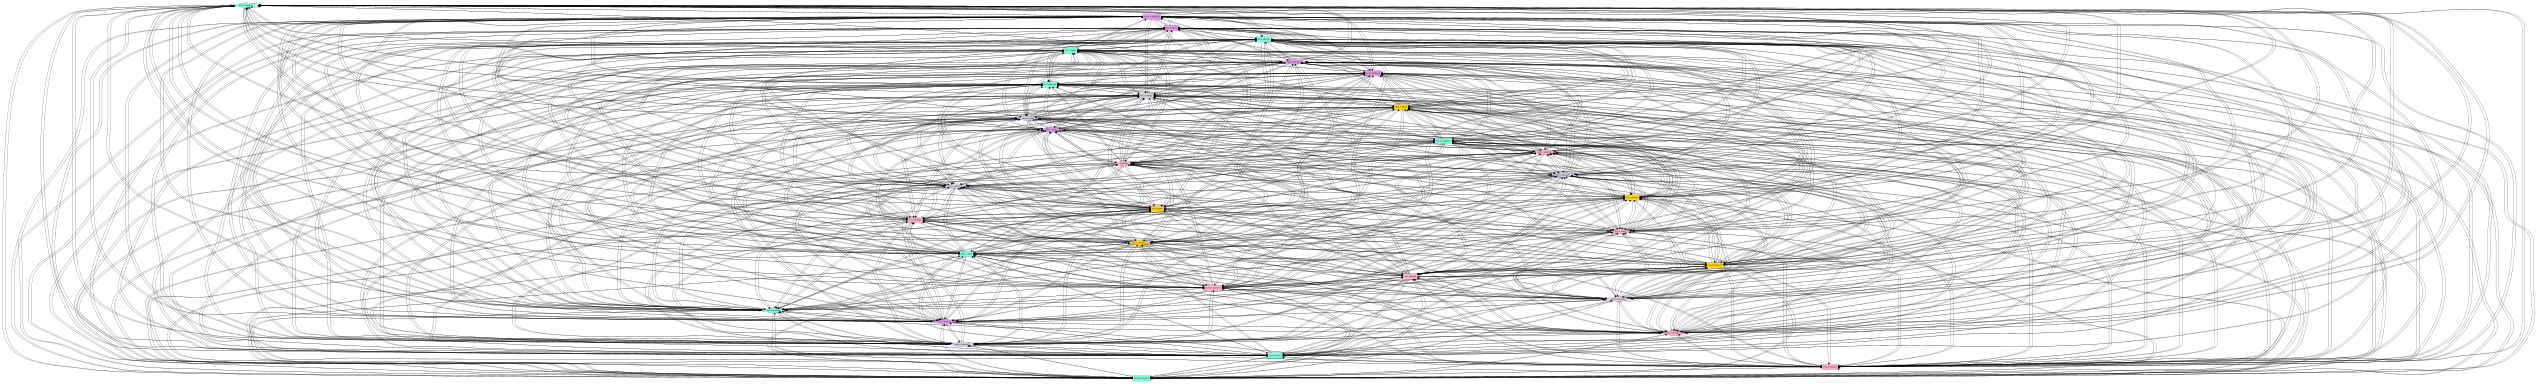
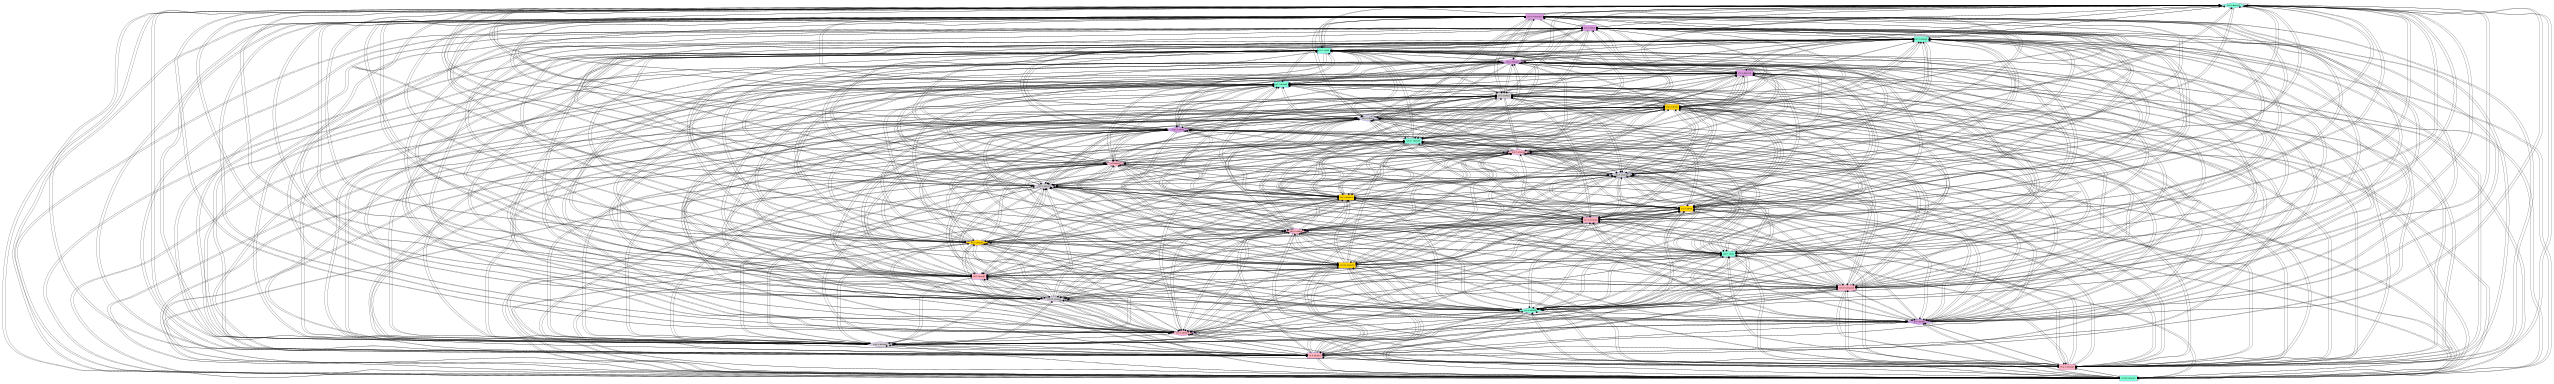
edge "prs.1-abwa" -> "cond.3-abwarE": added
edge "fut.2-abwara" -> "inf-abwar": removed
node "fut.4-abwarô": fillcolor aquamarine -> lightpink
